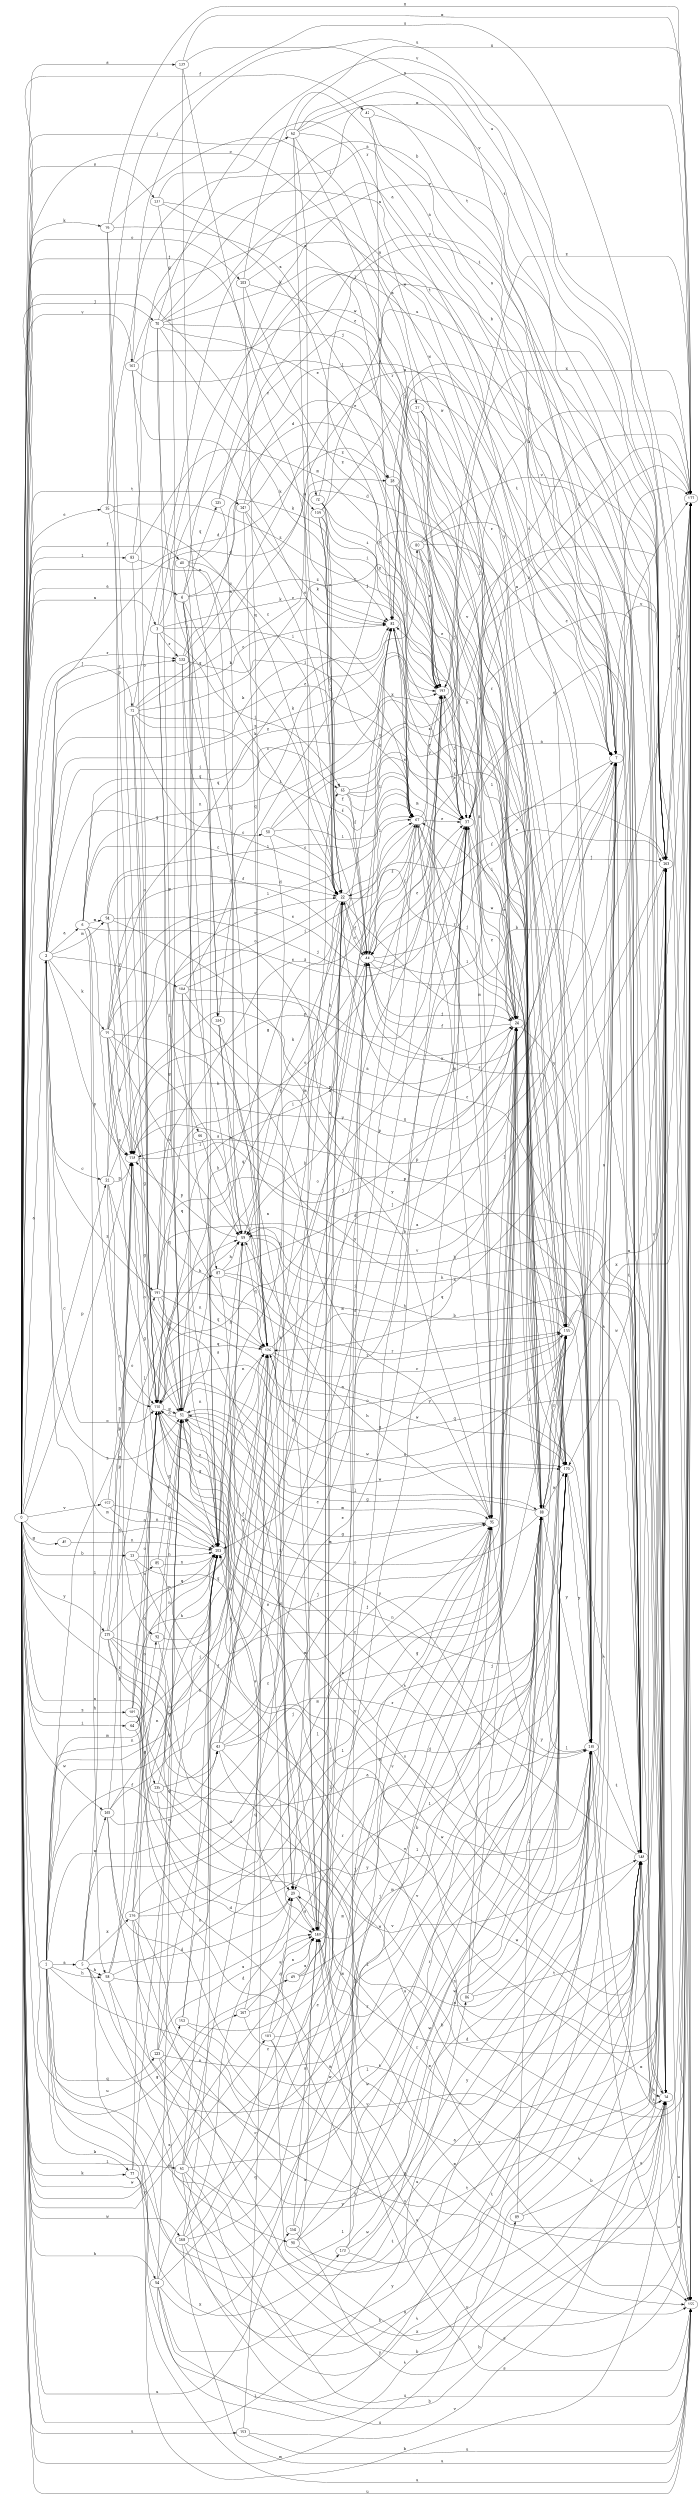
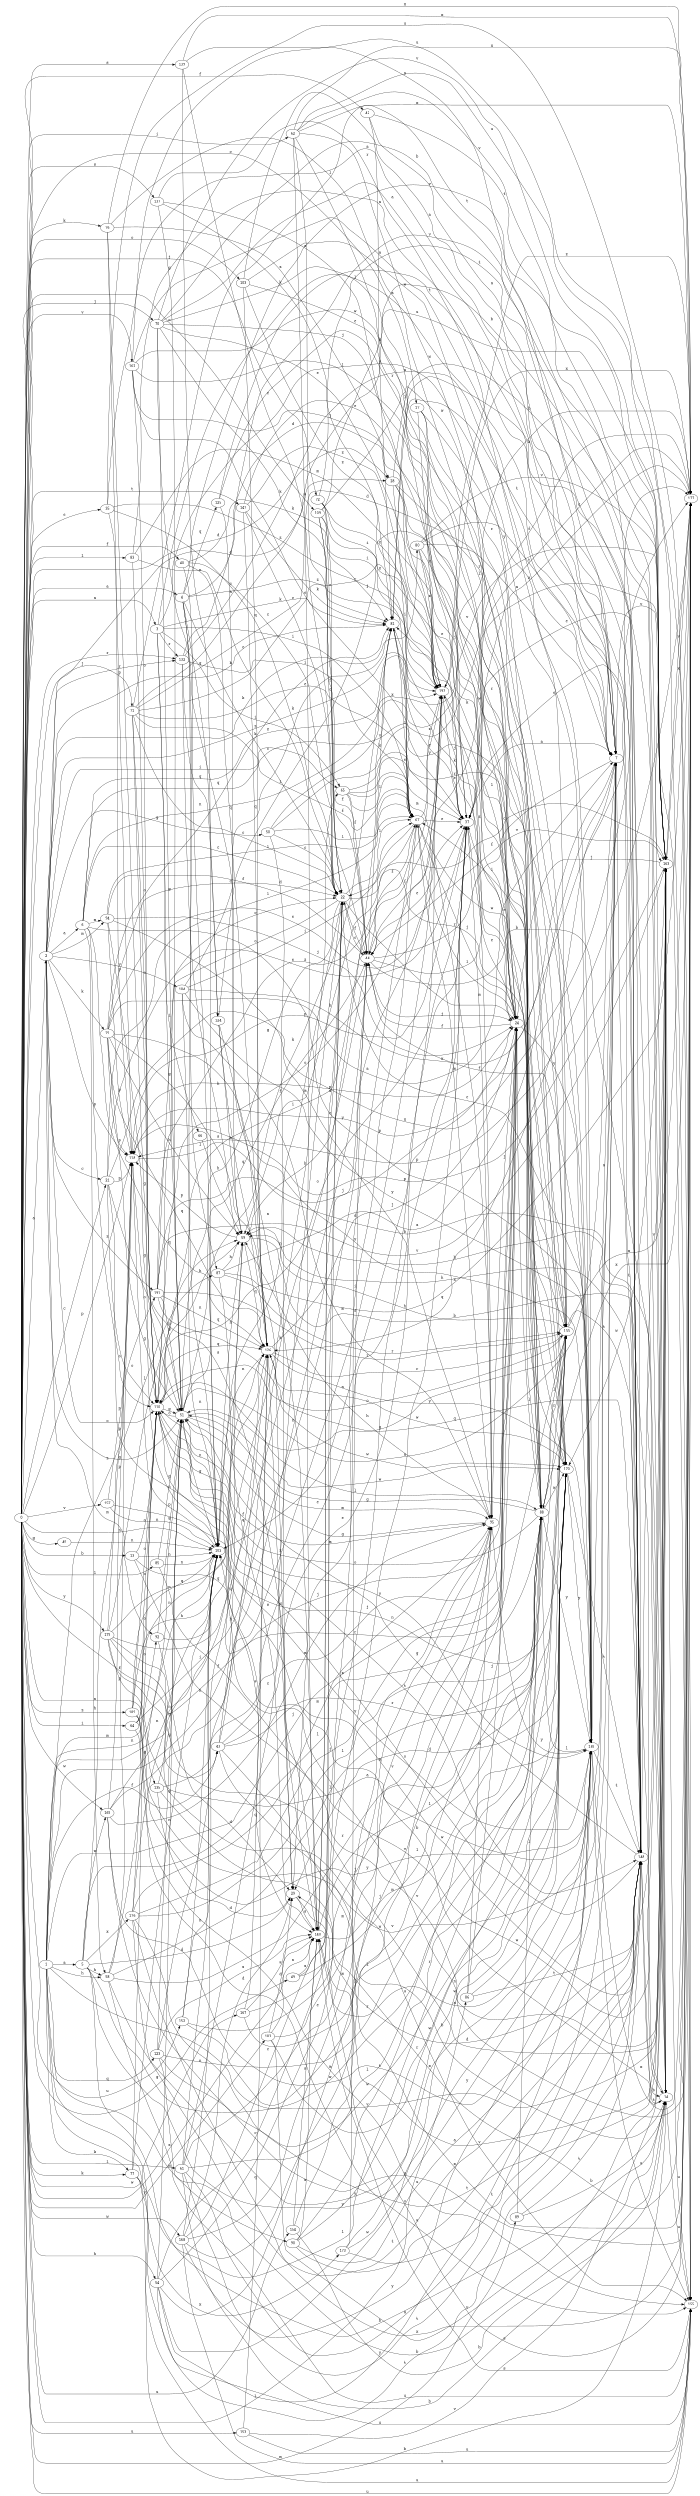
edge "162" -> "24": added, label "j"
